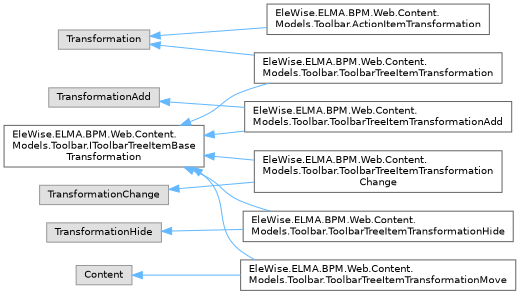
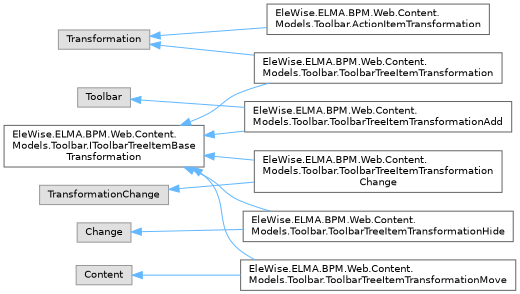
node "TransformationAdd": label "TransformationAdd" -> "Toolbar"
node "TransformationHide": label "TransformationHide" -> "Change"
